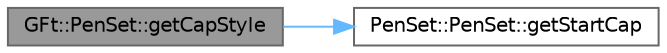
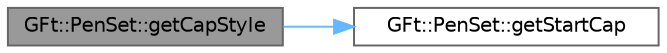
node "PenSet::PenSet::getStartCap": label "PenSet::PenSet::getStartCap" -> "GFt::PenSet::getStartCap"
